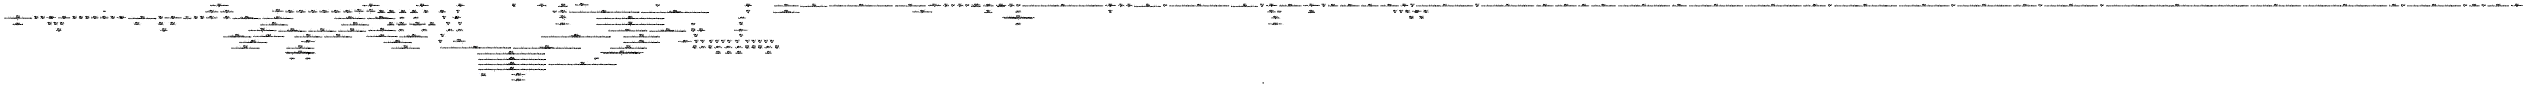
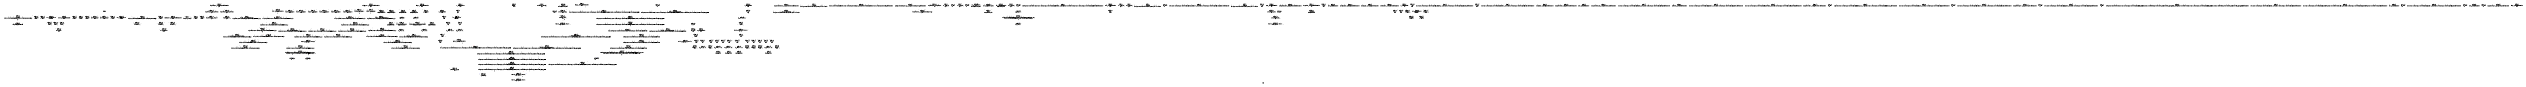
node "NodeID: 130": added
